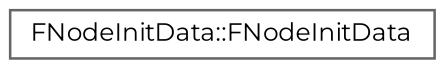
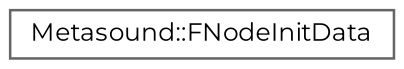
node "FNodeInitData::FNodeInitData": label "FNodeInitData::FNodeInitData" -> "Metasound::FNodeInitData"
